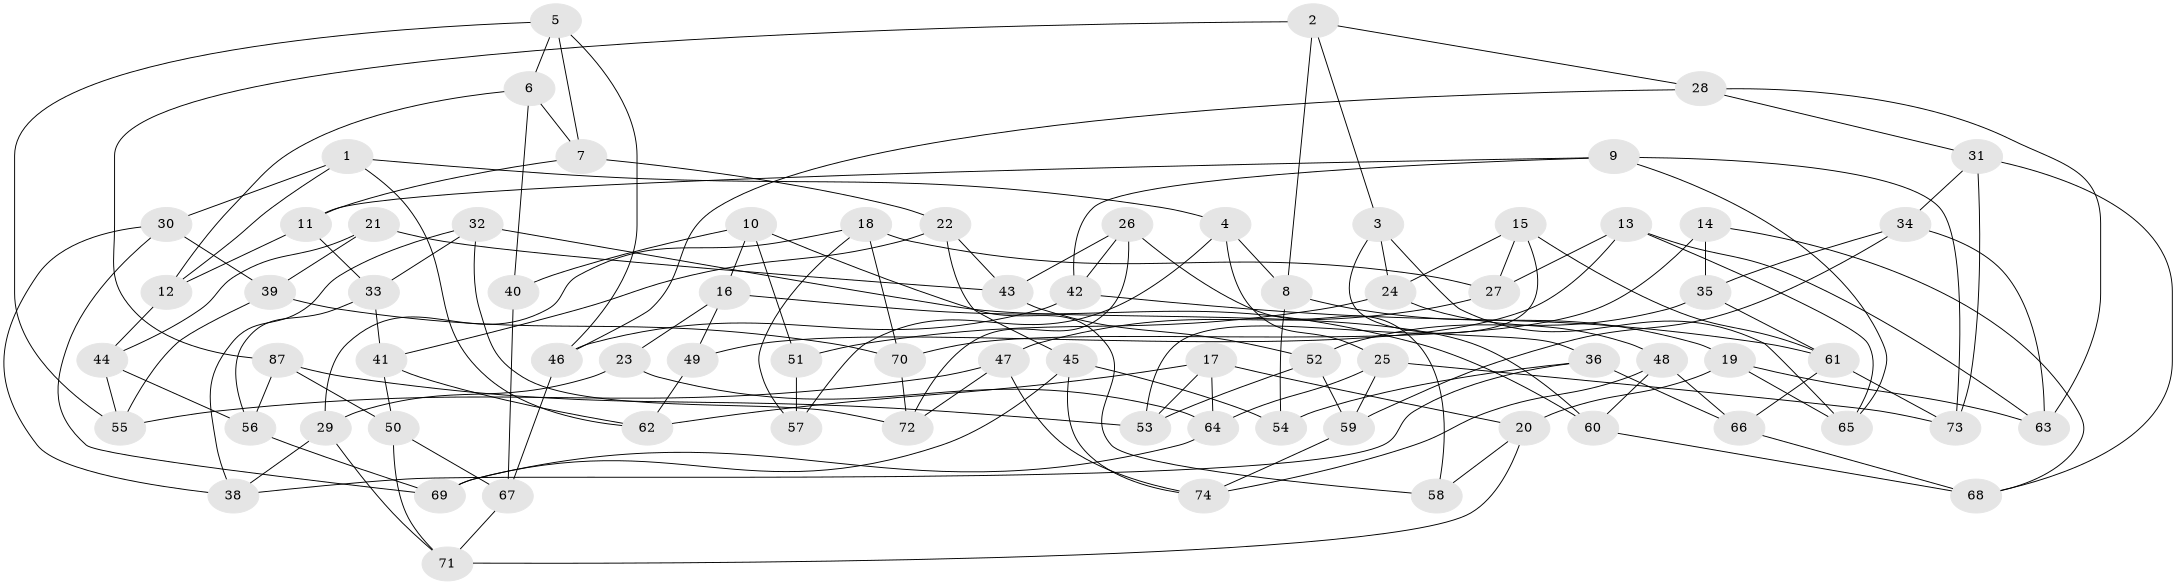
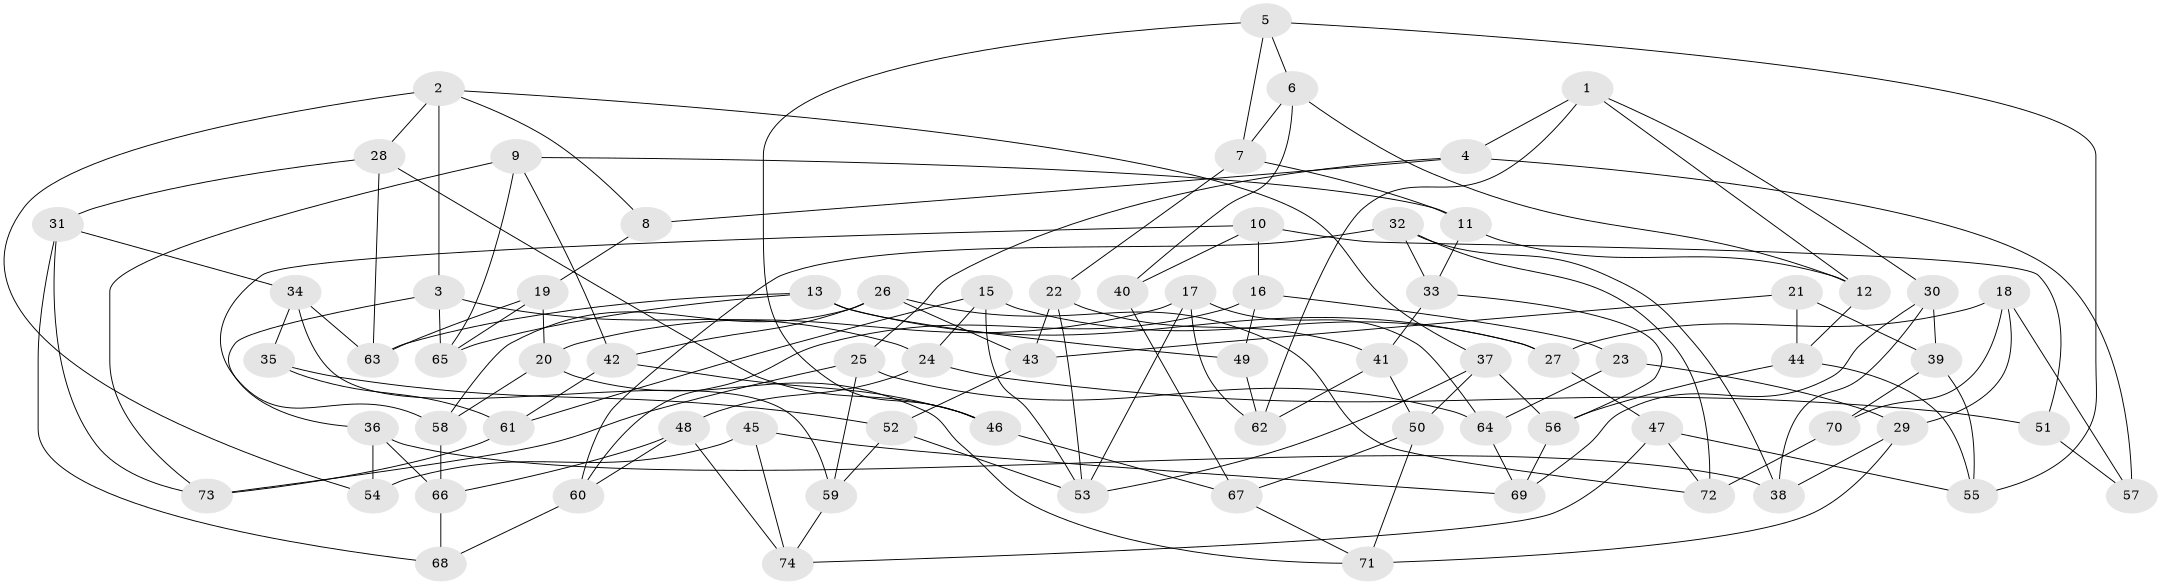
node "14": removed
edge "22" -- "45": now "22" -- "53"
node "87": label "87" -> "37"
edge "8" -- "54": now "2" -- "54"
edge "61" -- "66": now "58" -- "66"
